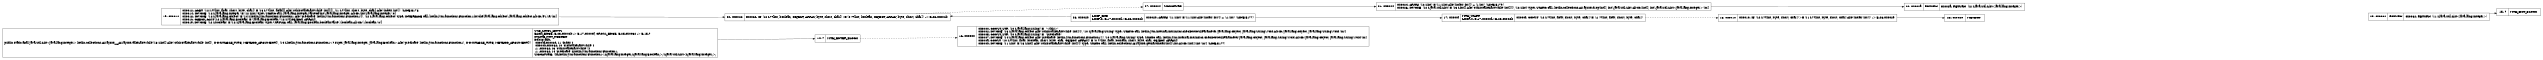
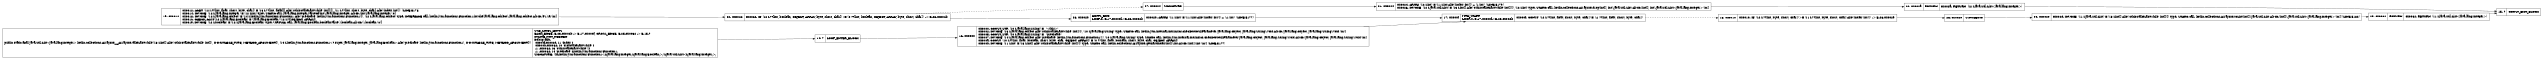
edge "22: 0x002a" -> "15: ?": added
node "15: ?": text "MTH_EXIT_BLOCK" -> "CONST_EXIT_BLOCK"
edge "23: 0x002b" -> "20: 0x0022": reversed
node "23: 0x002b": text "LOOP_END" -> "HINTS_END"
node "24: 0x002e": added
node "26: 0x002e": text "METHOD" -> "SYNTHETIC"
edge "16: 0x0000" -> "17: 0x000f": added
node "14: ?": text "MTH_ENTER_BLOCK" -> "LOOP_ENTER_BLOCK"
edge "14: ?" -> "16: 0x0000": style dashed -> solid
